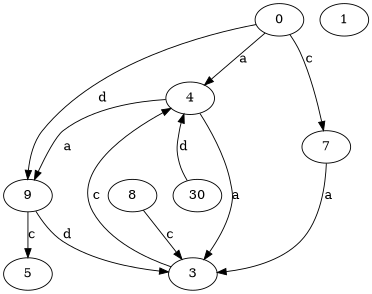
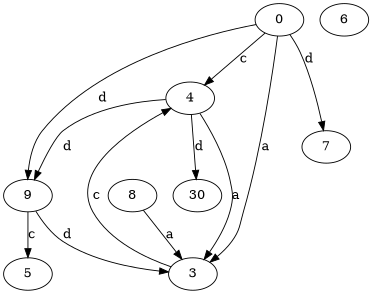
node "1": label "1" -> "6"
edge "0" -> "4": label "a" -> "c"
edge "0" -> "7": label "c" -> "d"
edge "4" -> "9": label "a" -> "d"
edge "30" -> "4": reversed
edge "8" -> "3": label "c" -> "a"
edge "7" -> "3": now "0" -> "3"
